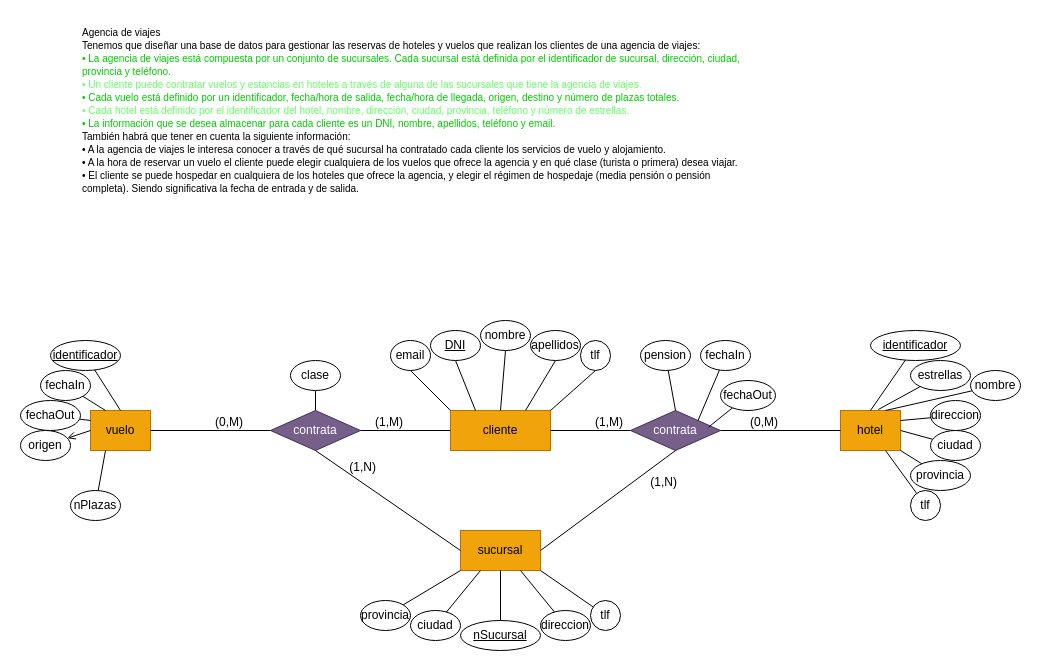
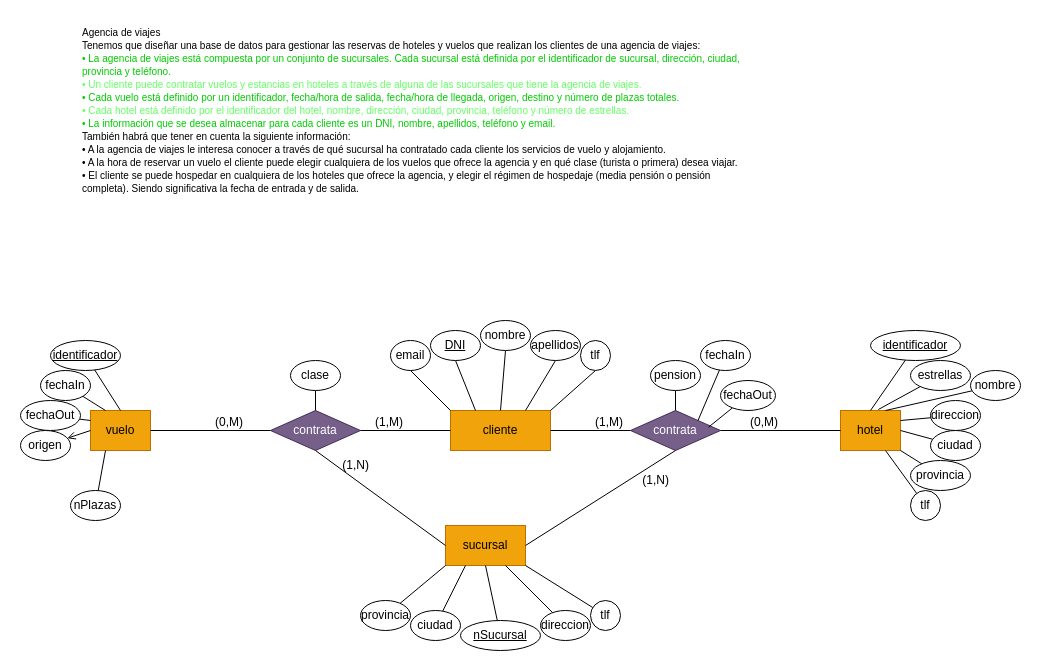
node "pension": moved (666, 356) -> (676, 376)
node "sucursal": moved (501, 551) -> (486, 546)
